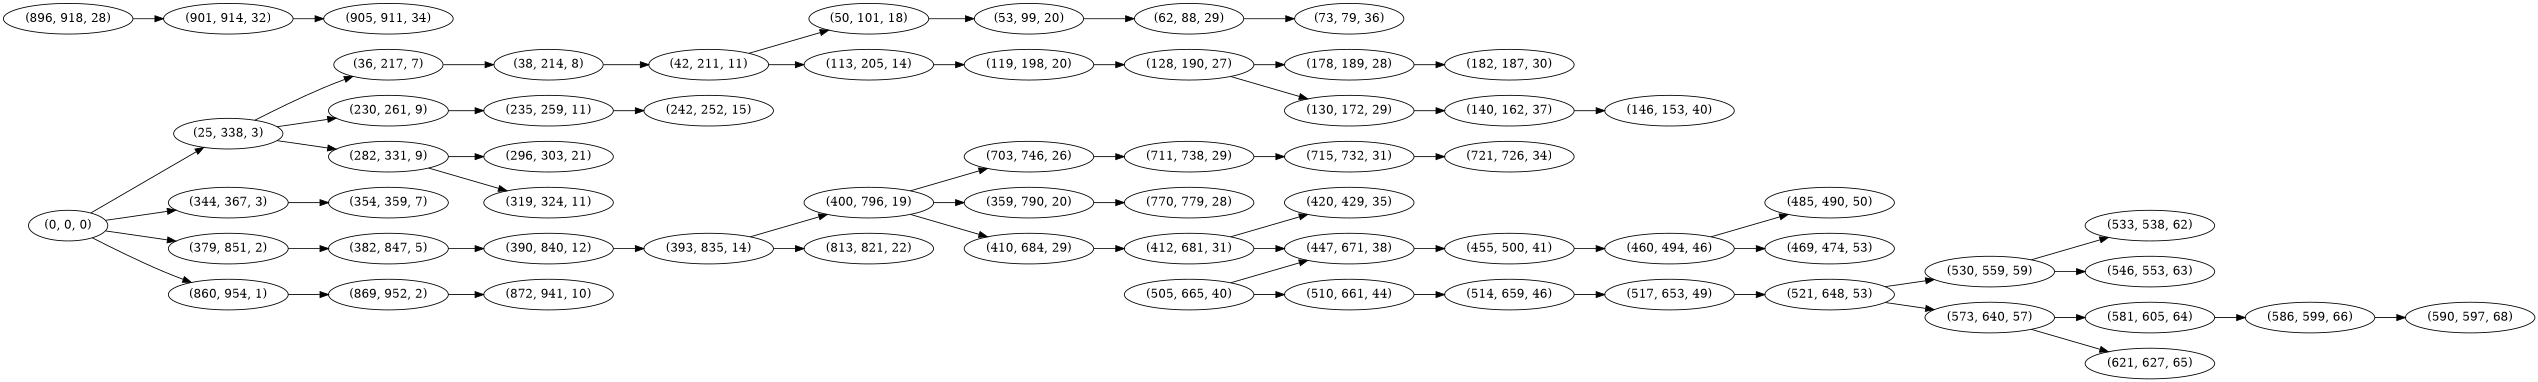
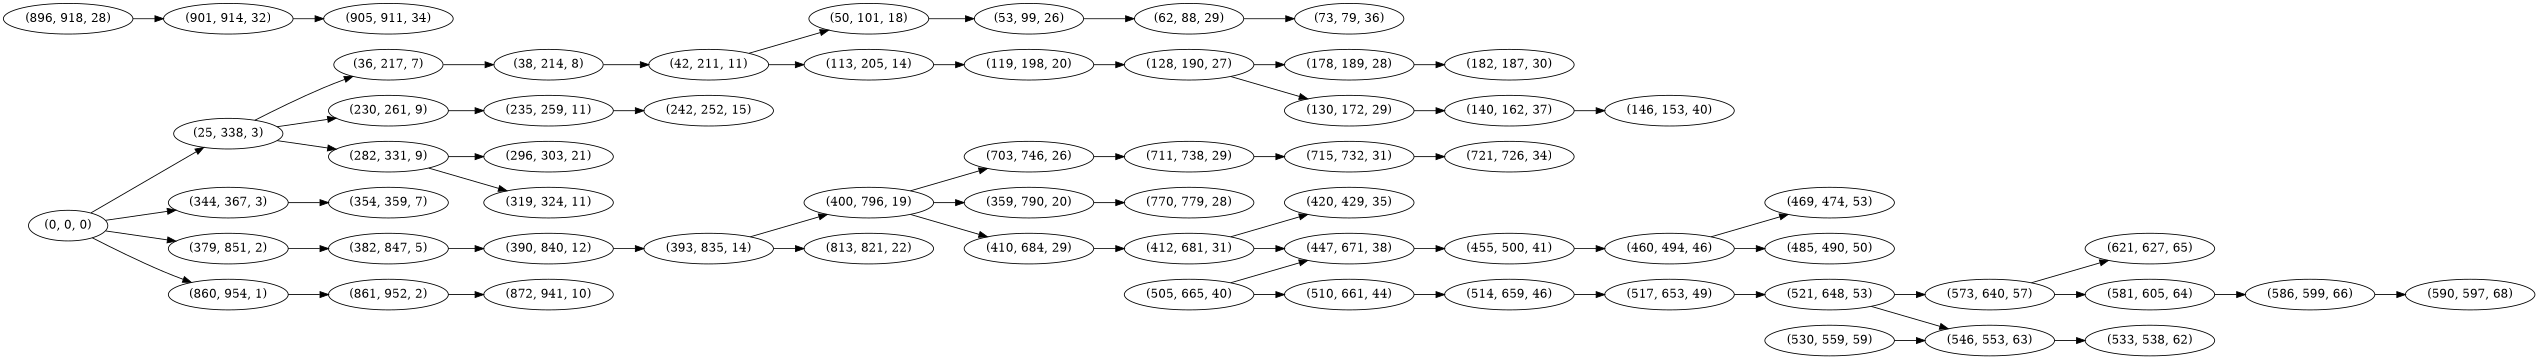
node "(53, 99, 20)": label "(53, 99, 20)" -> "(53, 99, 26)"
edge "(530, 559, 59)" -> "(533, 538, 62)": now "(546, 553, 63)" -> "(533, 538, 62)"
edge "(521, 648, 53)" -> "(530, 559, 59)": now "(521, 648, 53)" -> "(546, 553, 63)"
node "(869, 952, 2)": label "(869, 952, 2)" -> "(861, 952, 2)"
